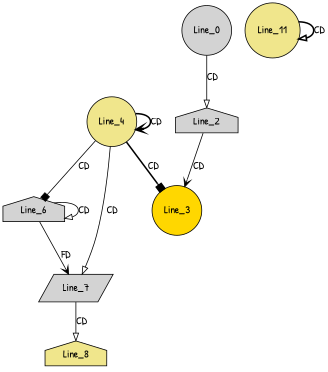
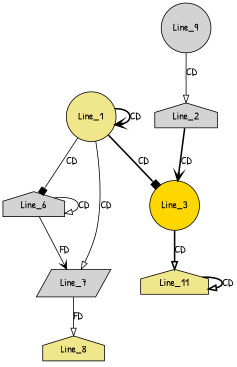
node "Line_0": label "Line_0" -> "Line_9"
node "Line_11": shape circle -> house
node "Line_4": label "Line_4" -> "Line_1"
edge "Line_2" -> "Line_3": style solid -> bold
edge "Line_3" -> "Line_11": added, label "CD"
edge "Line_7" -> "Line_8": label "CD" -> "FD"
